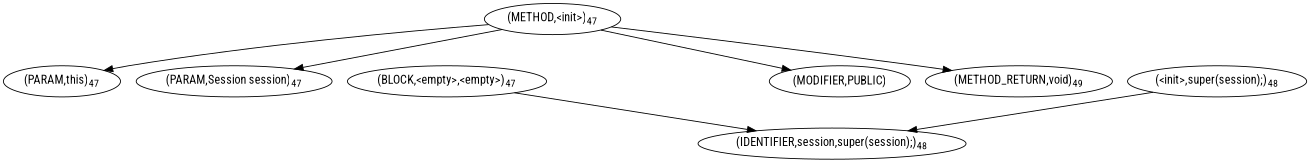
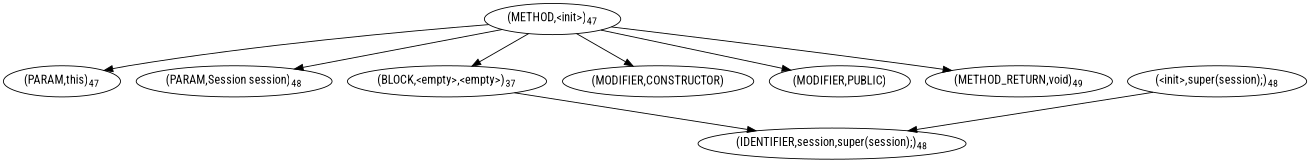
edge "(METHOD,<init>)" -> "(BLOCK,<empty>,<empty>)": added
node "(PARAM,Session session)": text "47" -> "48"
node "(BLOCK,<empty>,<empty>)": text "47" -> "37"
node "(MODIFIER,CONSTRUCTOR)": added
